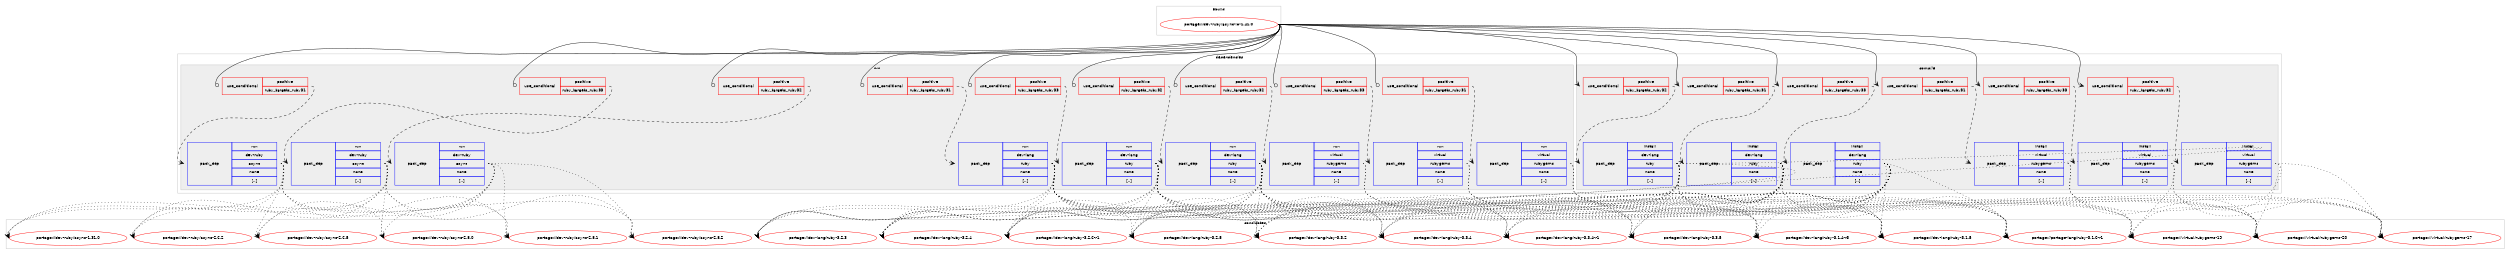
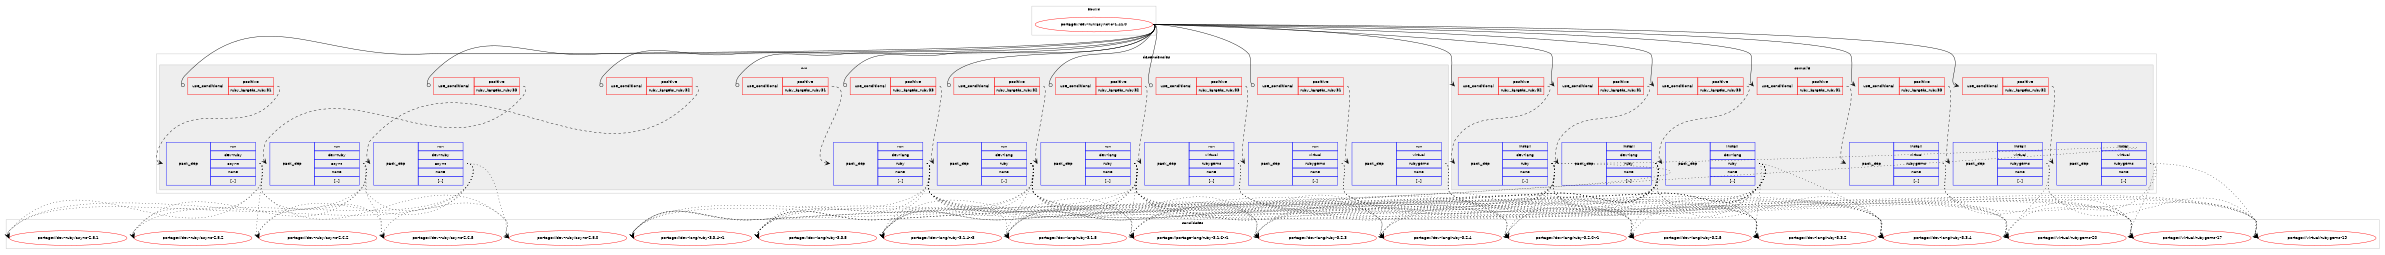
node "portage://dev-ruby/async-io-1.41.0": label "portage://dev-ruby/async-io-1.41.0" -> "portage://dev-run/async-io-1.41.0"
node "portage://dev-ruby/async-1.31.0": removed
